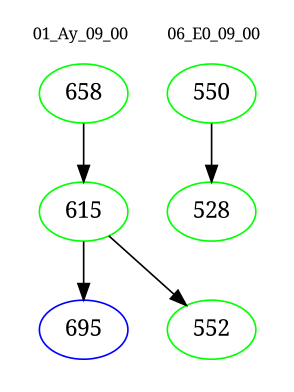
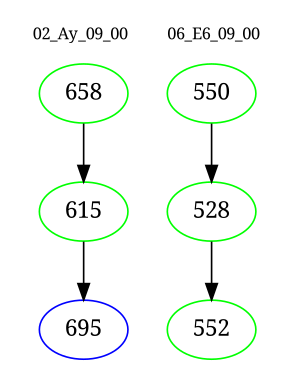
cluster "01_Ay_09_00": label "01_Ay_09_00" -> "02_Ay_09_00"
cluster "06_E0_09_00": label "06_E0_09_00" -> "06_E6_09_00"
edge "615" -> "552": now "528" -> "552"
